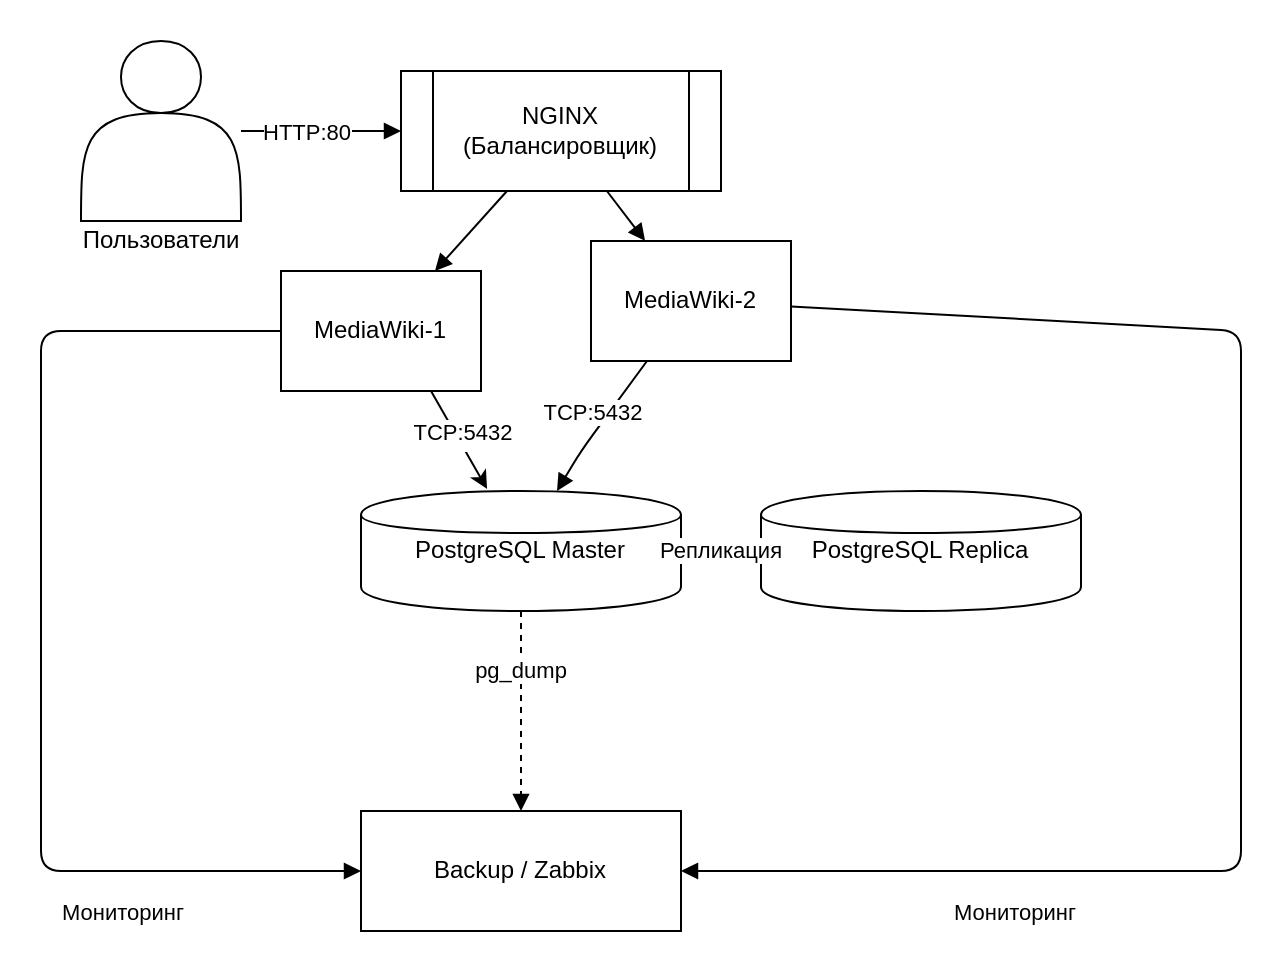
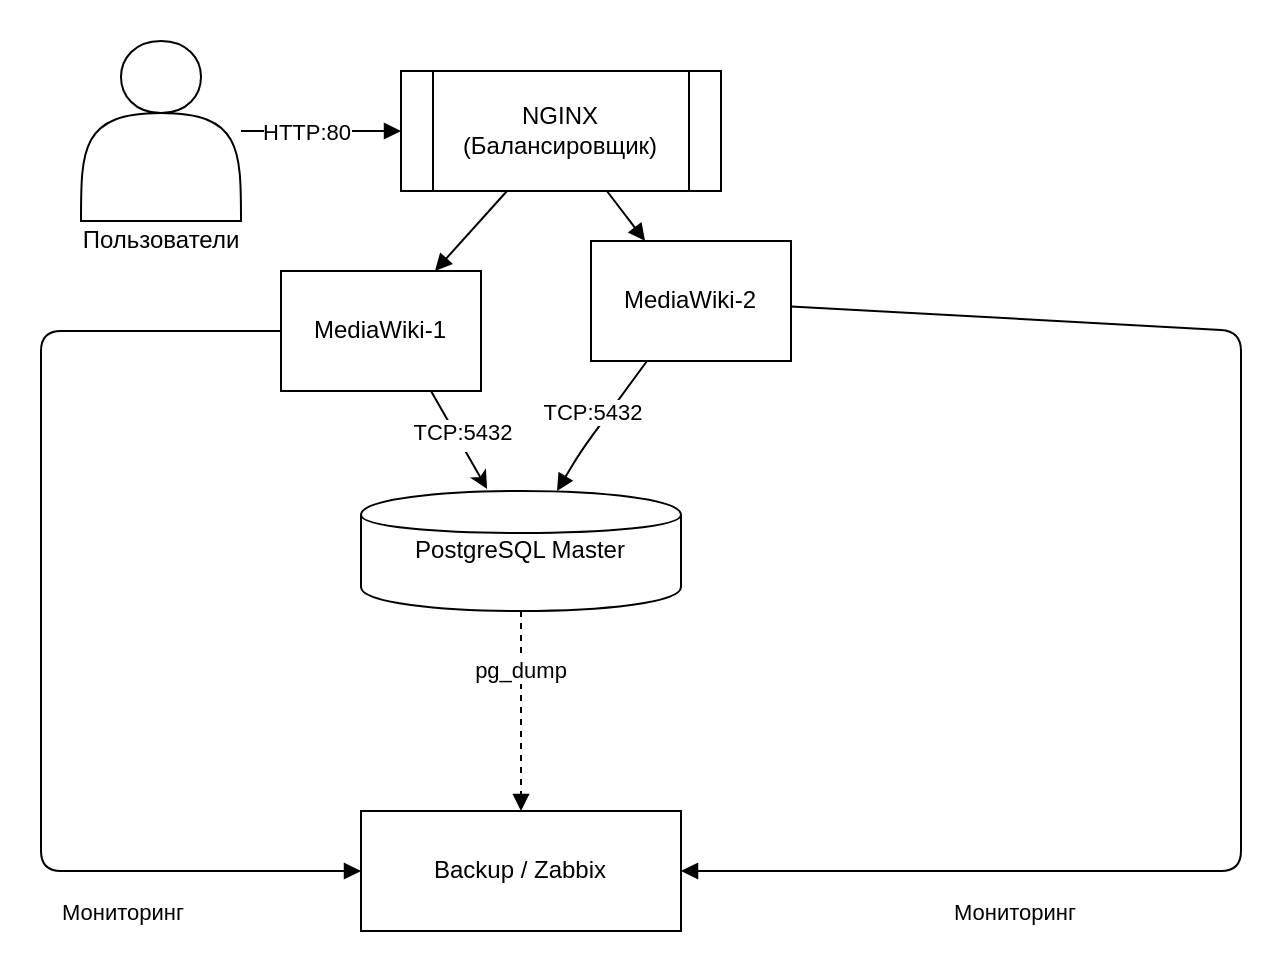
edge "PostgreSQL Master" -> "PostgreSQL Replica": removed, label "Репликация"
node "PostgreSQL Replica": removed
